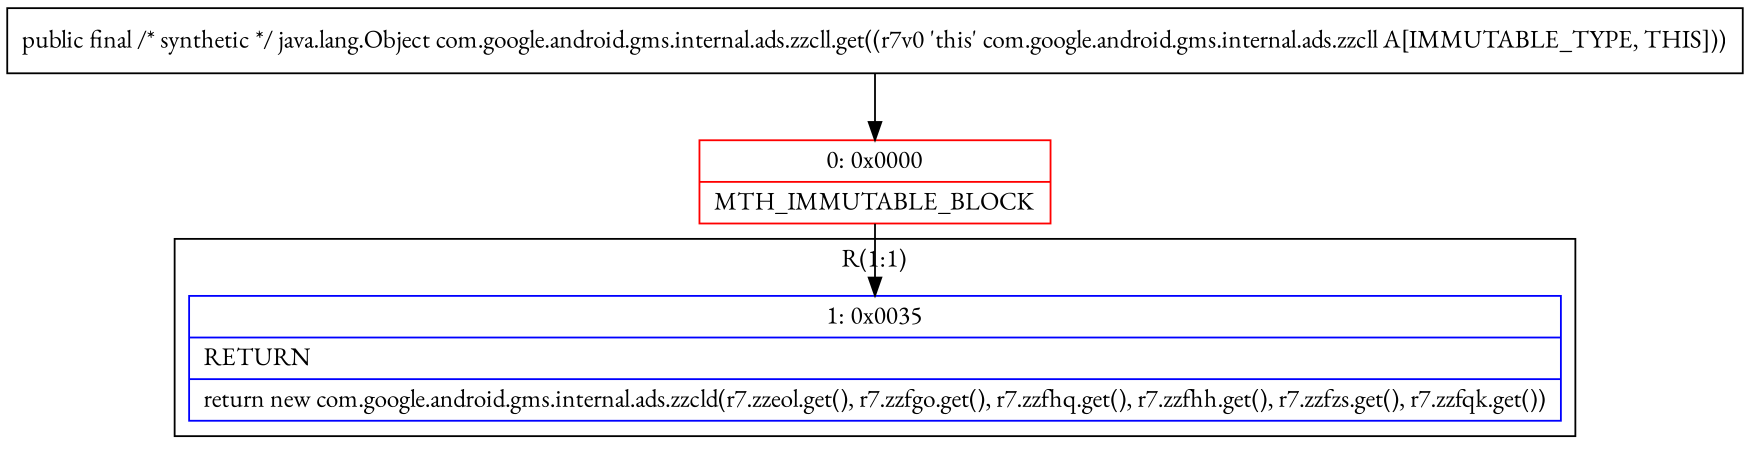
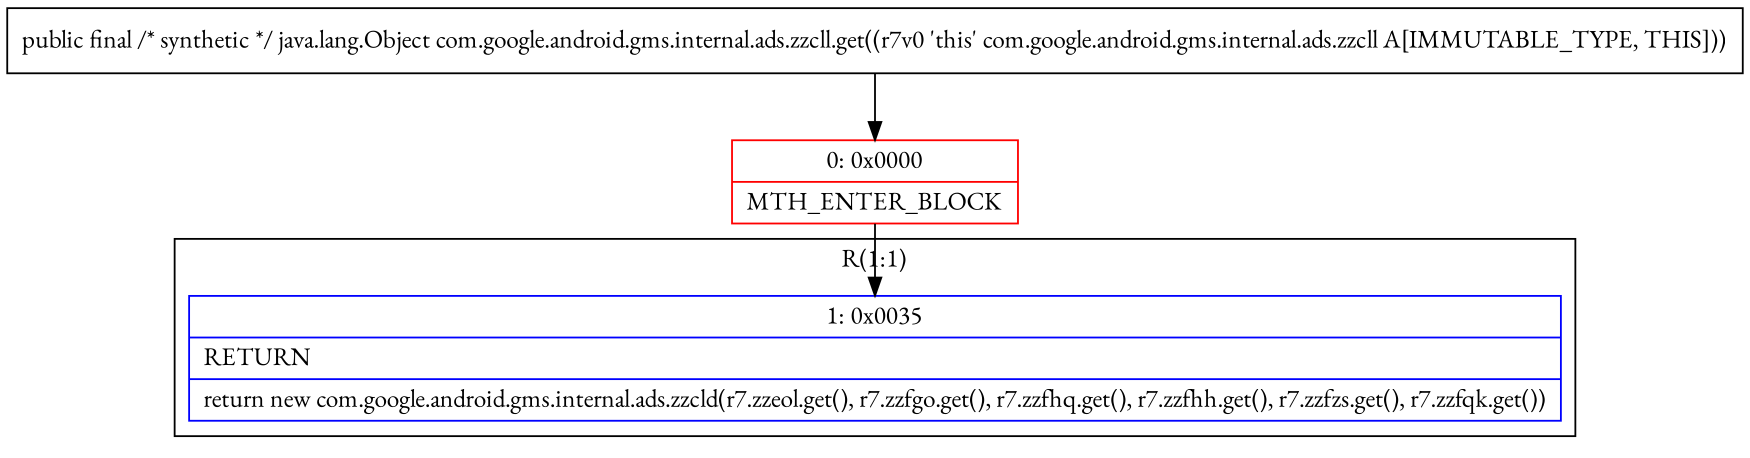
node "0: 0x0000": text "MTH_IMMUTABLE_BLOCK" -> "MTH_ENTER_BLOCK"
